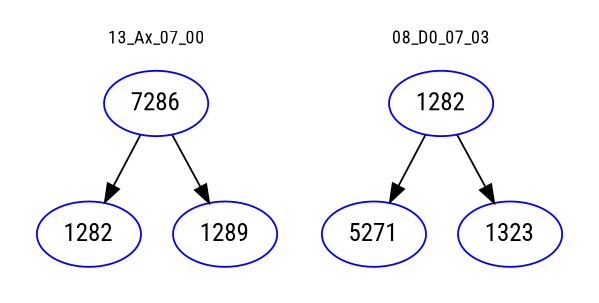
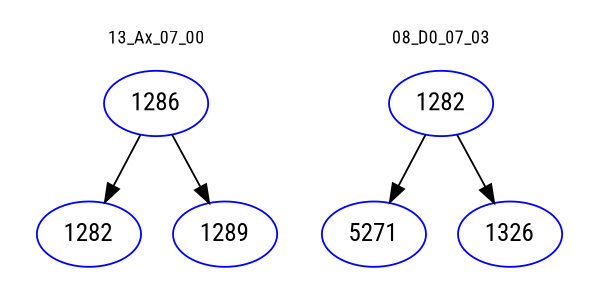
node "7286": label "7286" -> "1286"
node "1323": label "1323" -> "1326"
